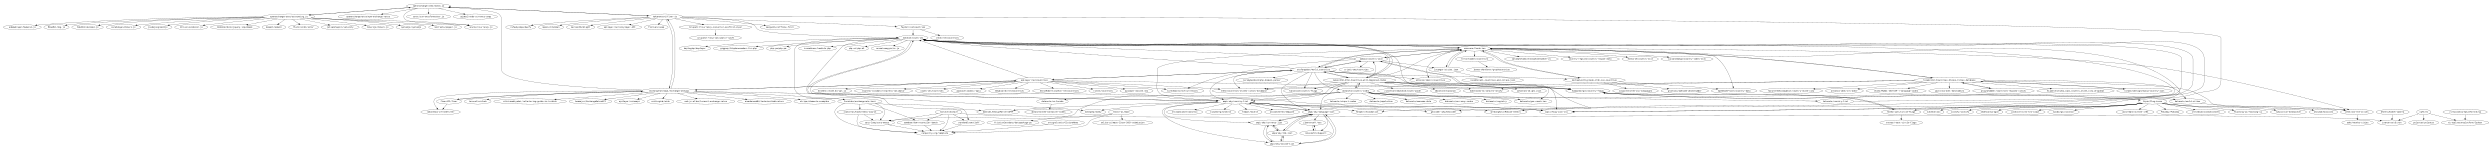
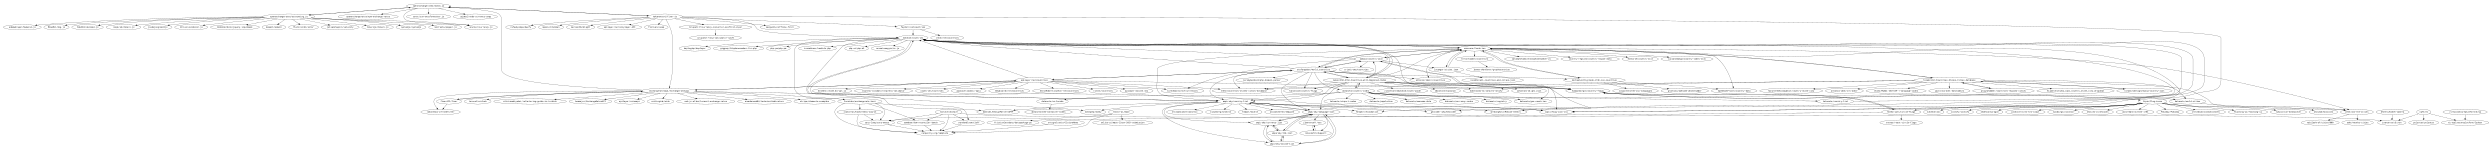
node "sarahdayan/dinero.js": label "sarahdayan/dinero.js" -> "cospired/dinero.js"
edge "exchangeratesapi/exchangeratesapi" -> "hakanensari/fixer-io": removed
edge "datasets/country-codes" -> "frictionlessdata/datapackage-py": now "HatScripts/circle-flags" -> "frictionlessdata/datapackage-py"
node "Choices-js/Choices": added
node "nabilashraf/cities1000": added
